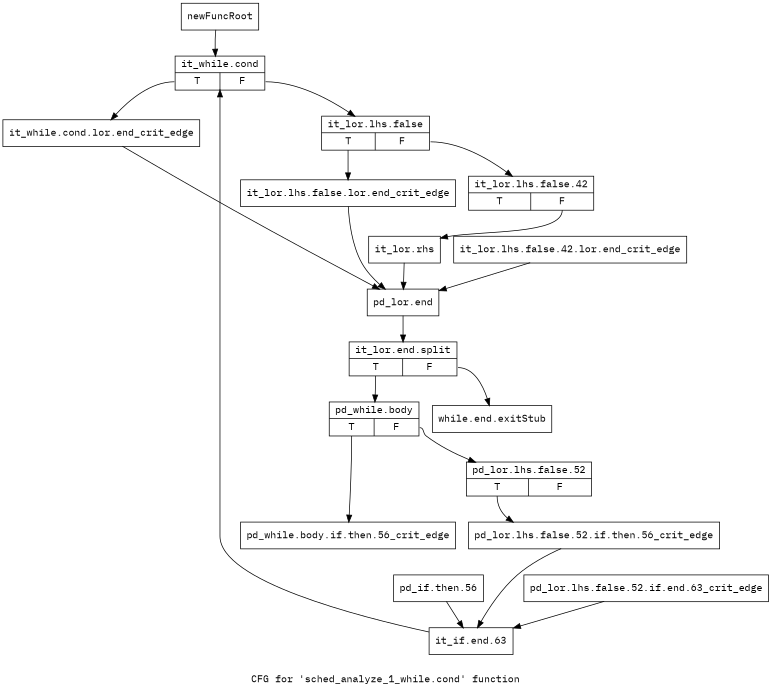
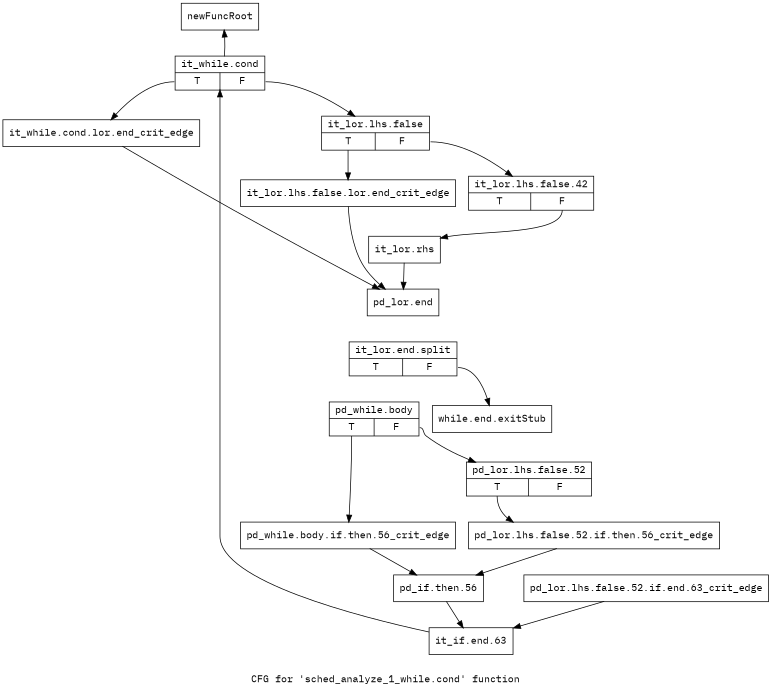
edge "newFuncRoot" -> "it_while.cond": reversed
node "it_lor.lhs.false.42.lor.end_crit_edge": removed
edge "pd_lor.end" -> "it_lor.end.split": removed
edge "it_lor.end.split" -> "pd_while.body": removed
edge "pd_while.body.if.then.56_crit_edge" -> "pd_if.then.56": added
edge "pd_lor.lhs.false.52.if.then.56_crit_edge" -> "it_if.end.63": now "pd_lor.lhs.false.52.if.then.56_crit_edge" -> "pd_if.then.56"
